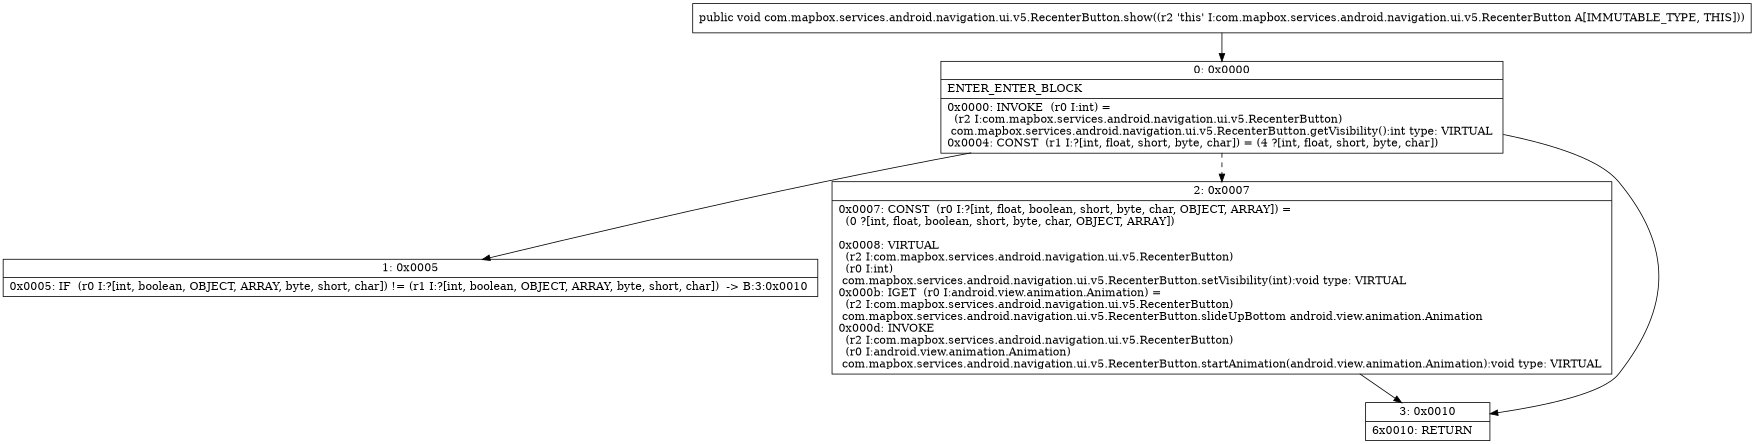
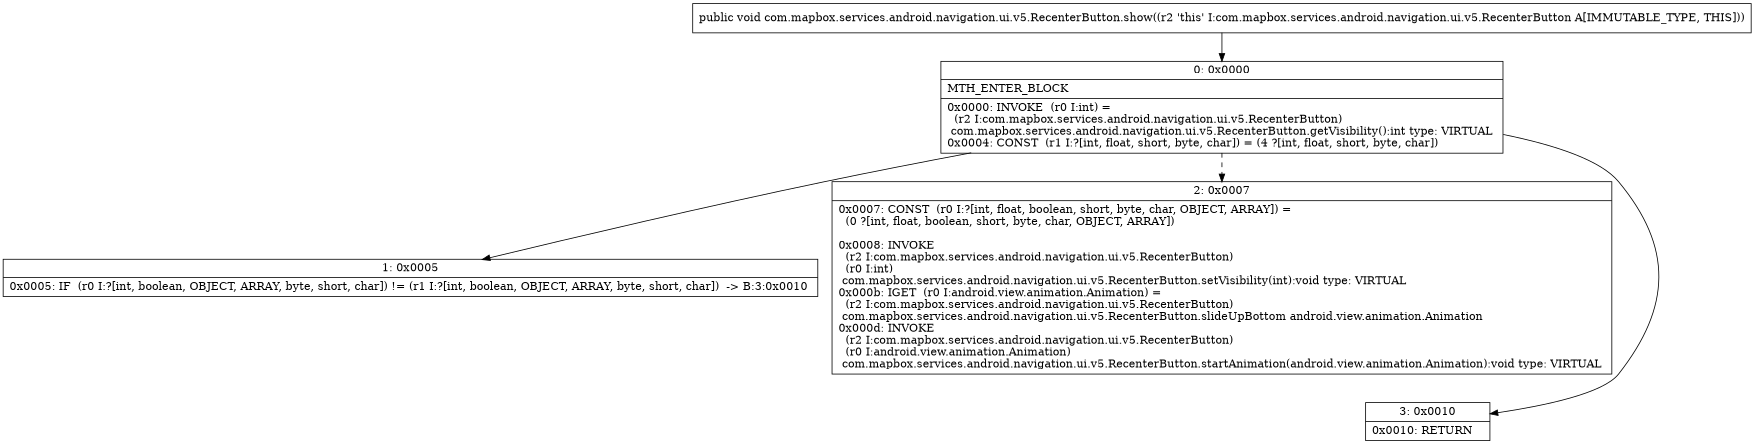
node "0: 0x0000": text "ENTER_ENTER_BLOCK" -> "MTH_ENTER_BLOCK"
node "2: 0x0007": text "0x0008: VIRTUAL" -> "0x0008: INVOKE"
edge "2: 0x0007" -> "3: 0x0010": removed
node "3: 0x0010": text "6x0010: RETURN" -> "0x0010: RETURN"
